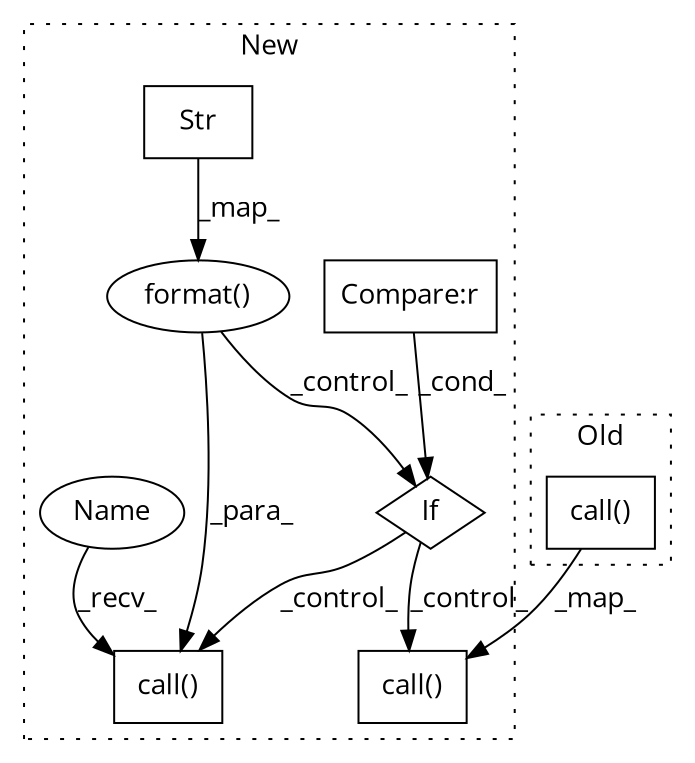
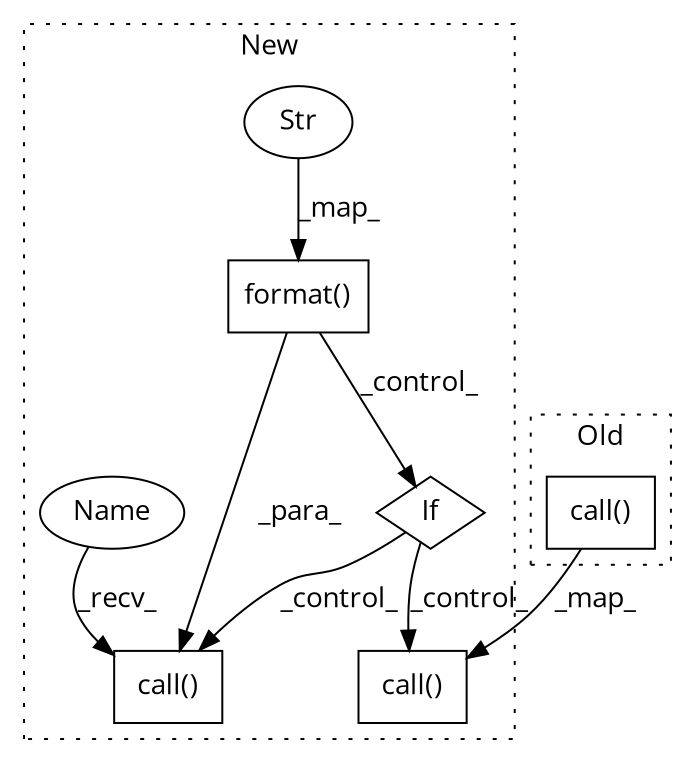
node "Str": shape box -> ellipse
node "format()": shape ellipse -> box
node "Compare:r": removed
